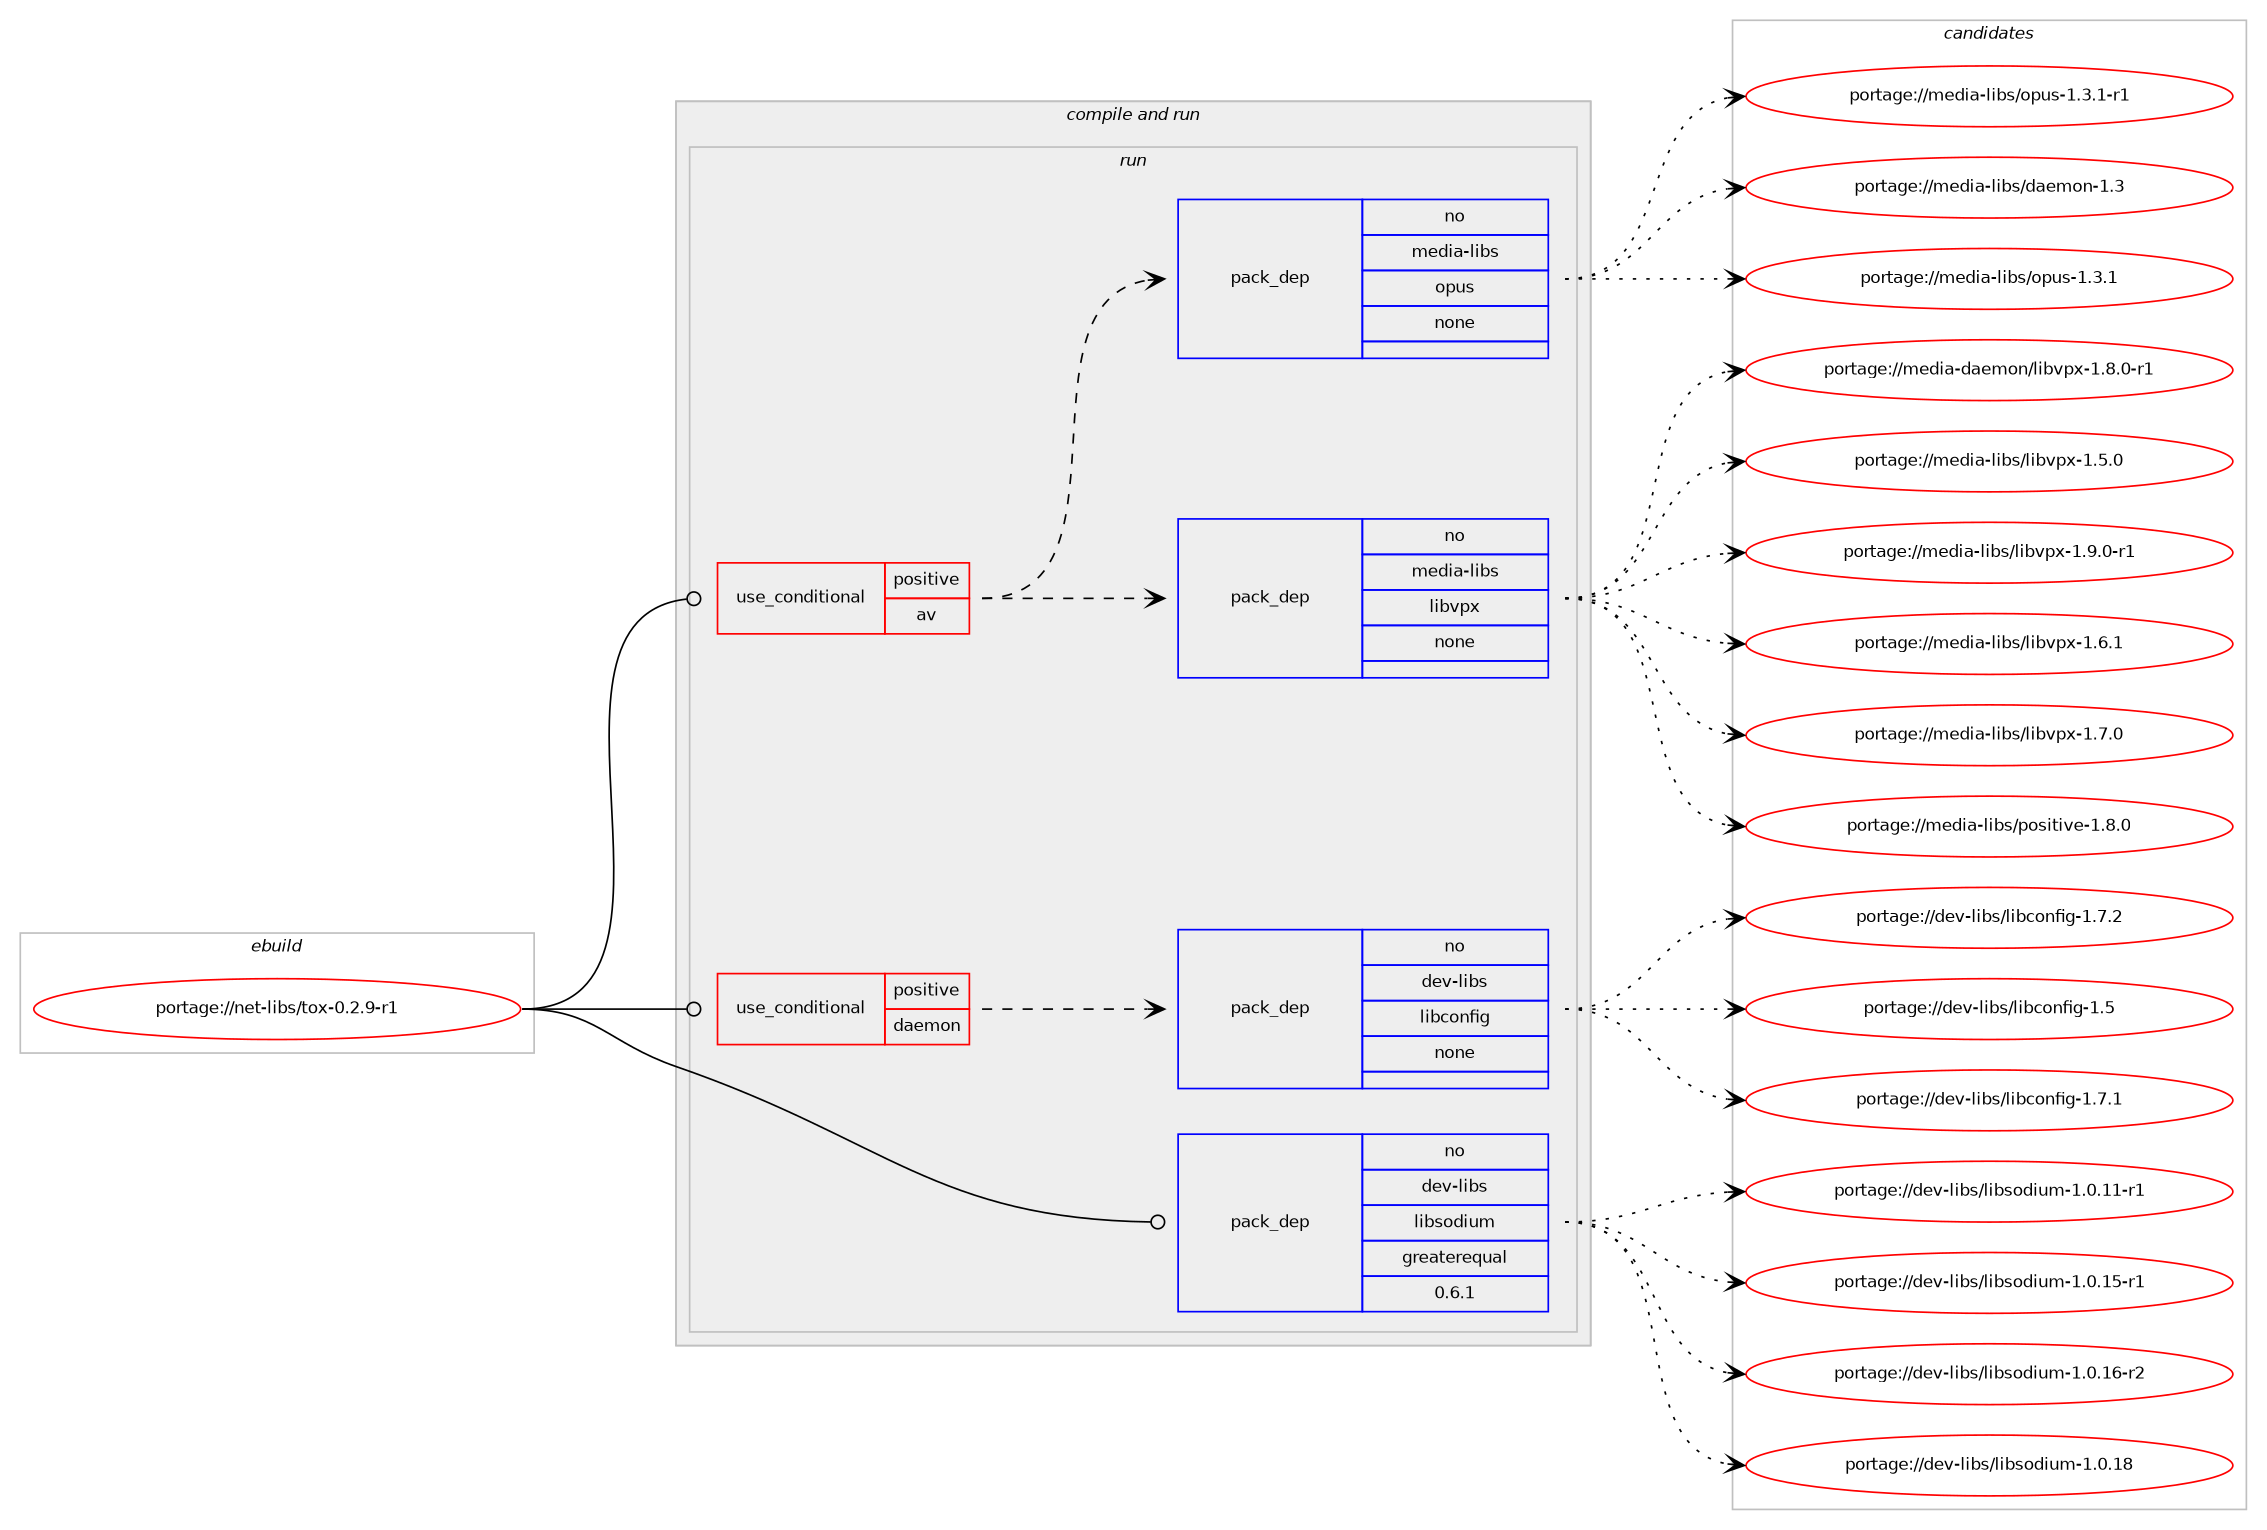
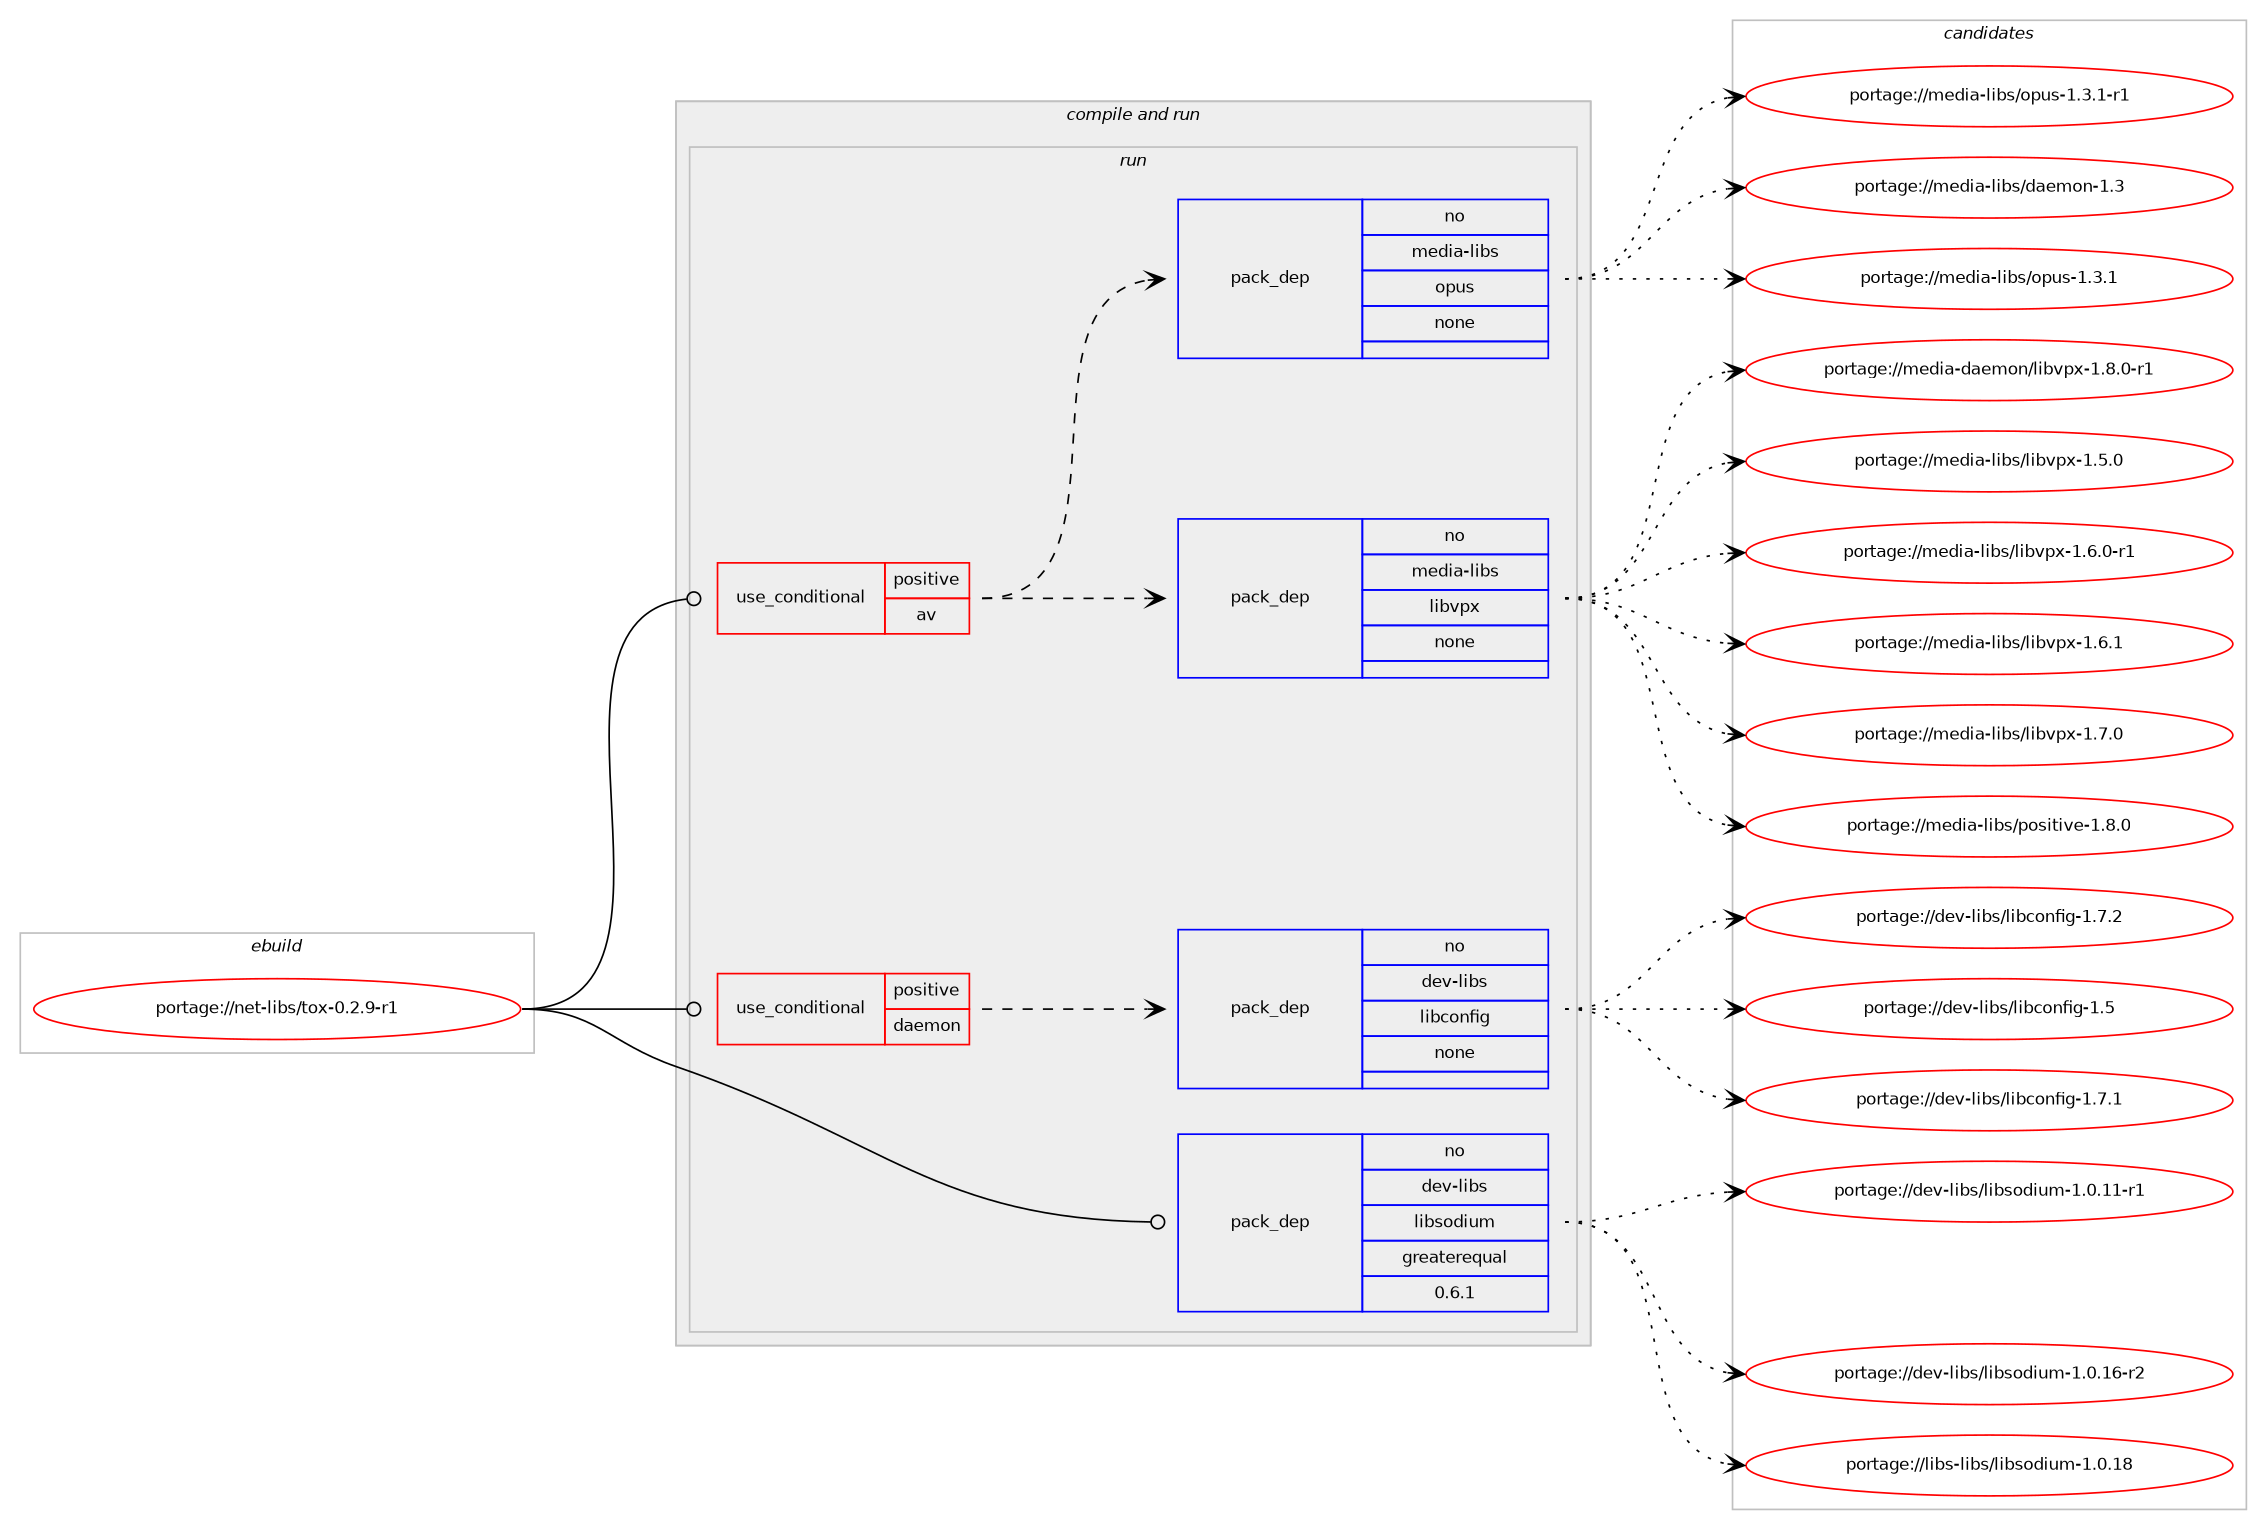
node "portage://media-libs/libvpx-1.9.0-r1": label "portage://media-libs/libvpx-1.9.0-r1" -> "portage://media-libs/libvpx-1.6.0-r1"
node "portage://dev-libs/libsodium-1.0.15-r1": removed
node "portage://dev-libs/libsodium-1.0.18": label "portage://dev-libs/libsodium-1.0.18" -> "portage://libs-libs/libsodium-1.0.18"
